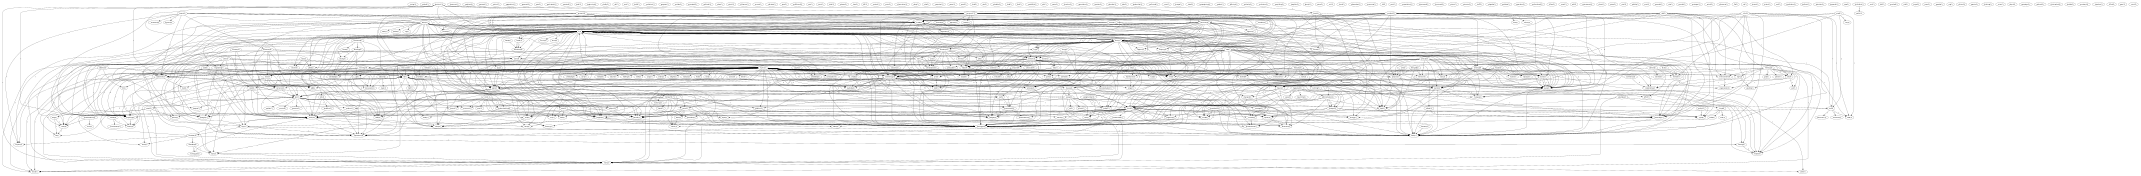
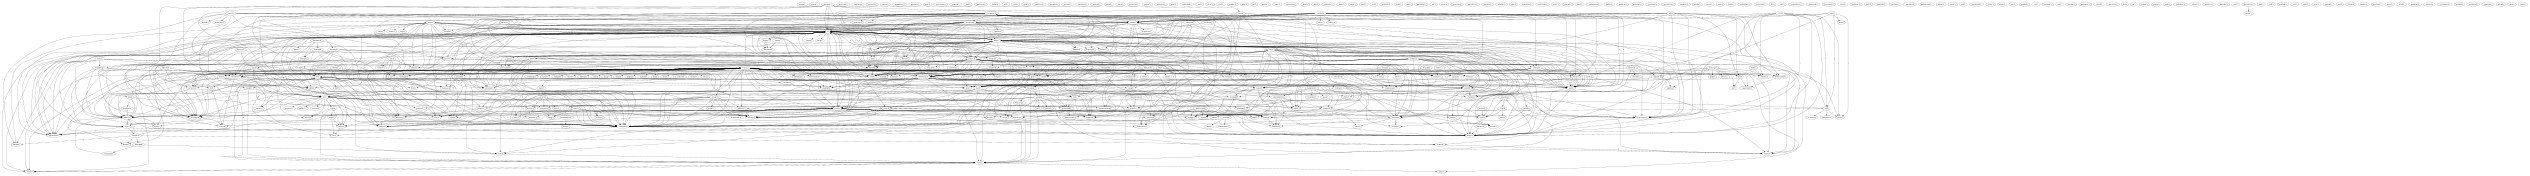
node "avoid(1)": added
